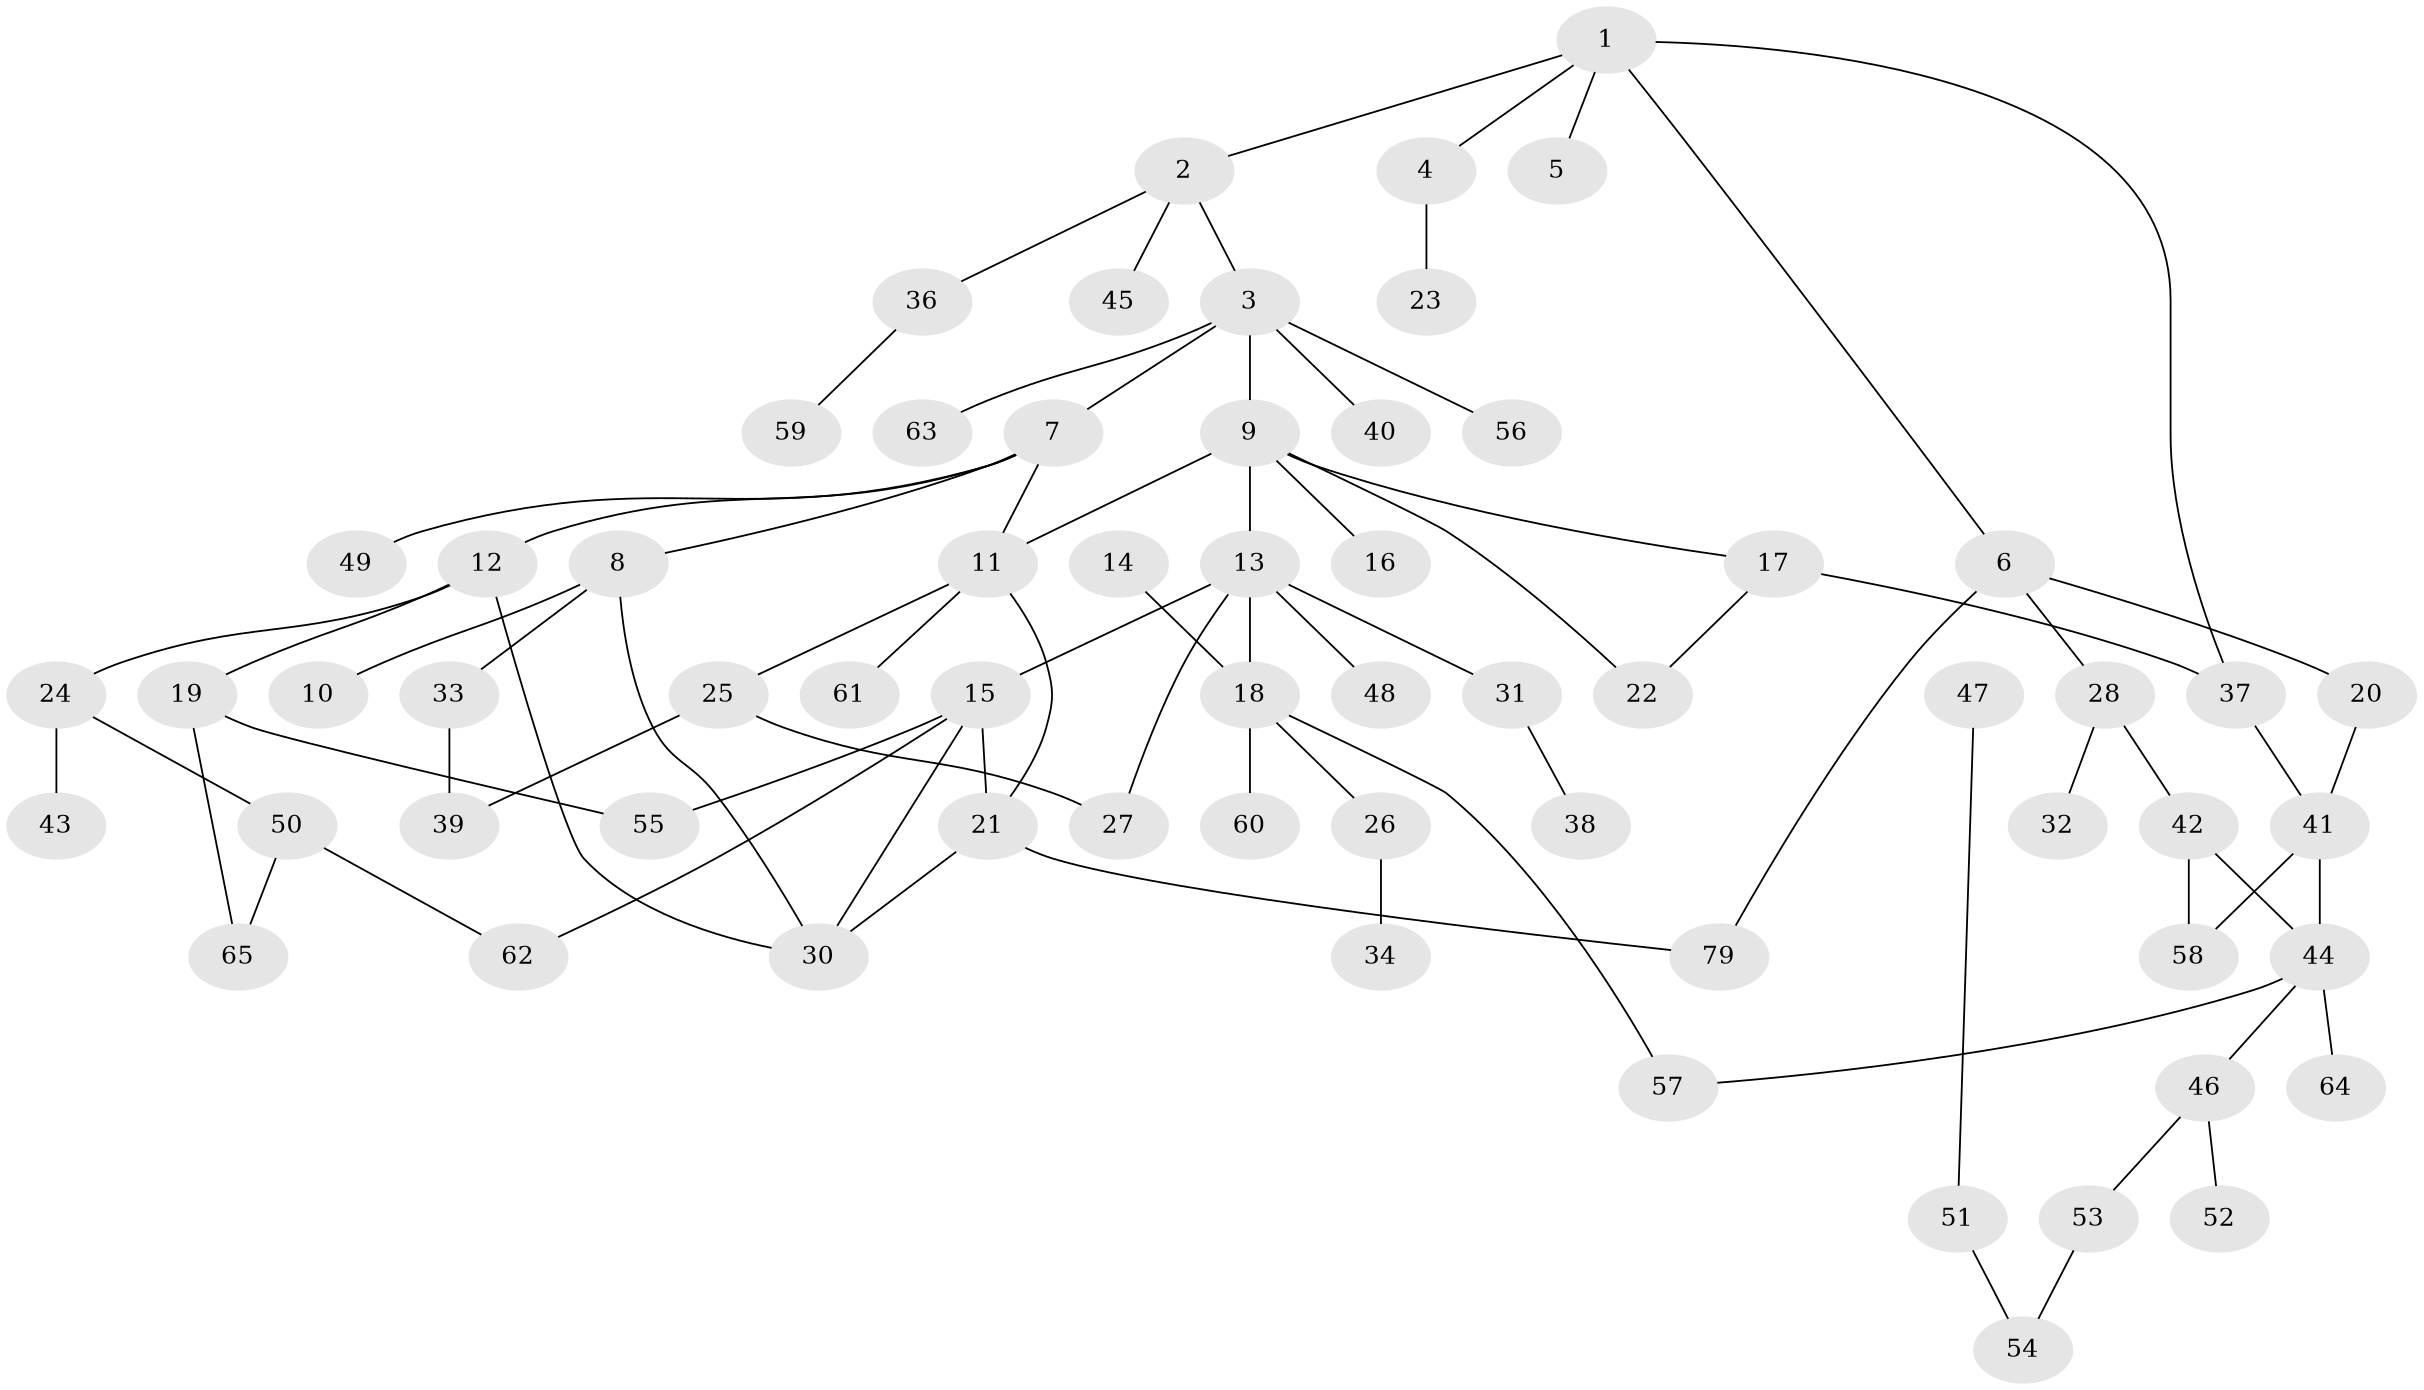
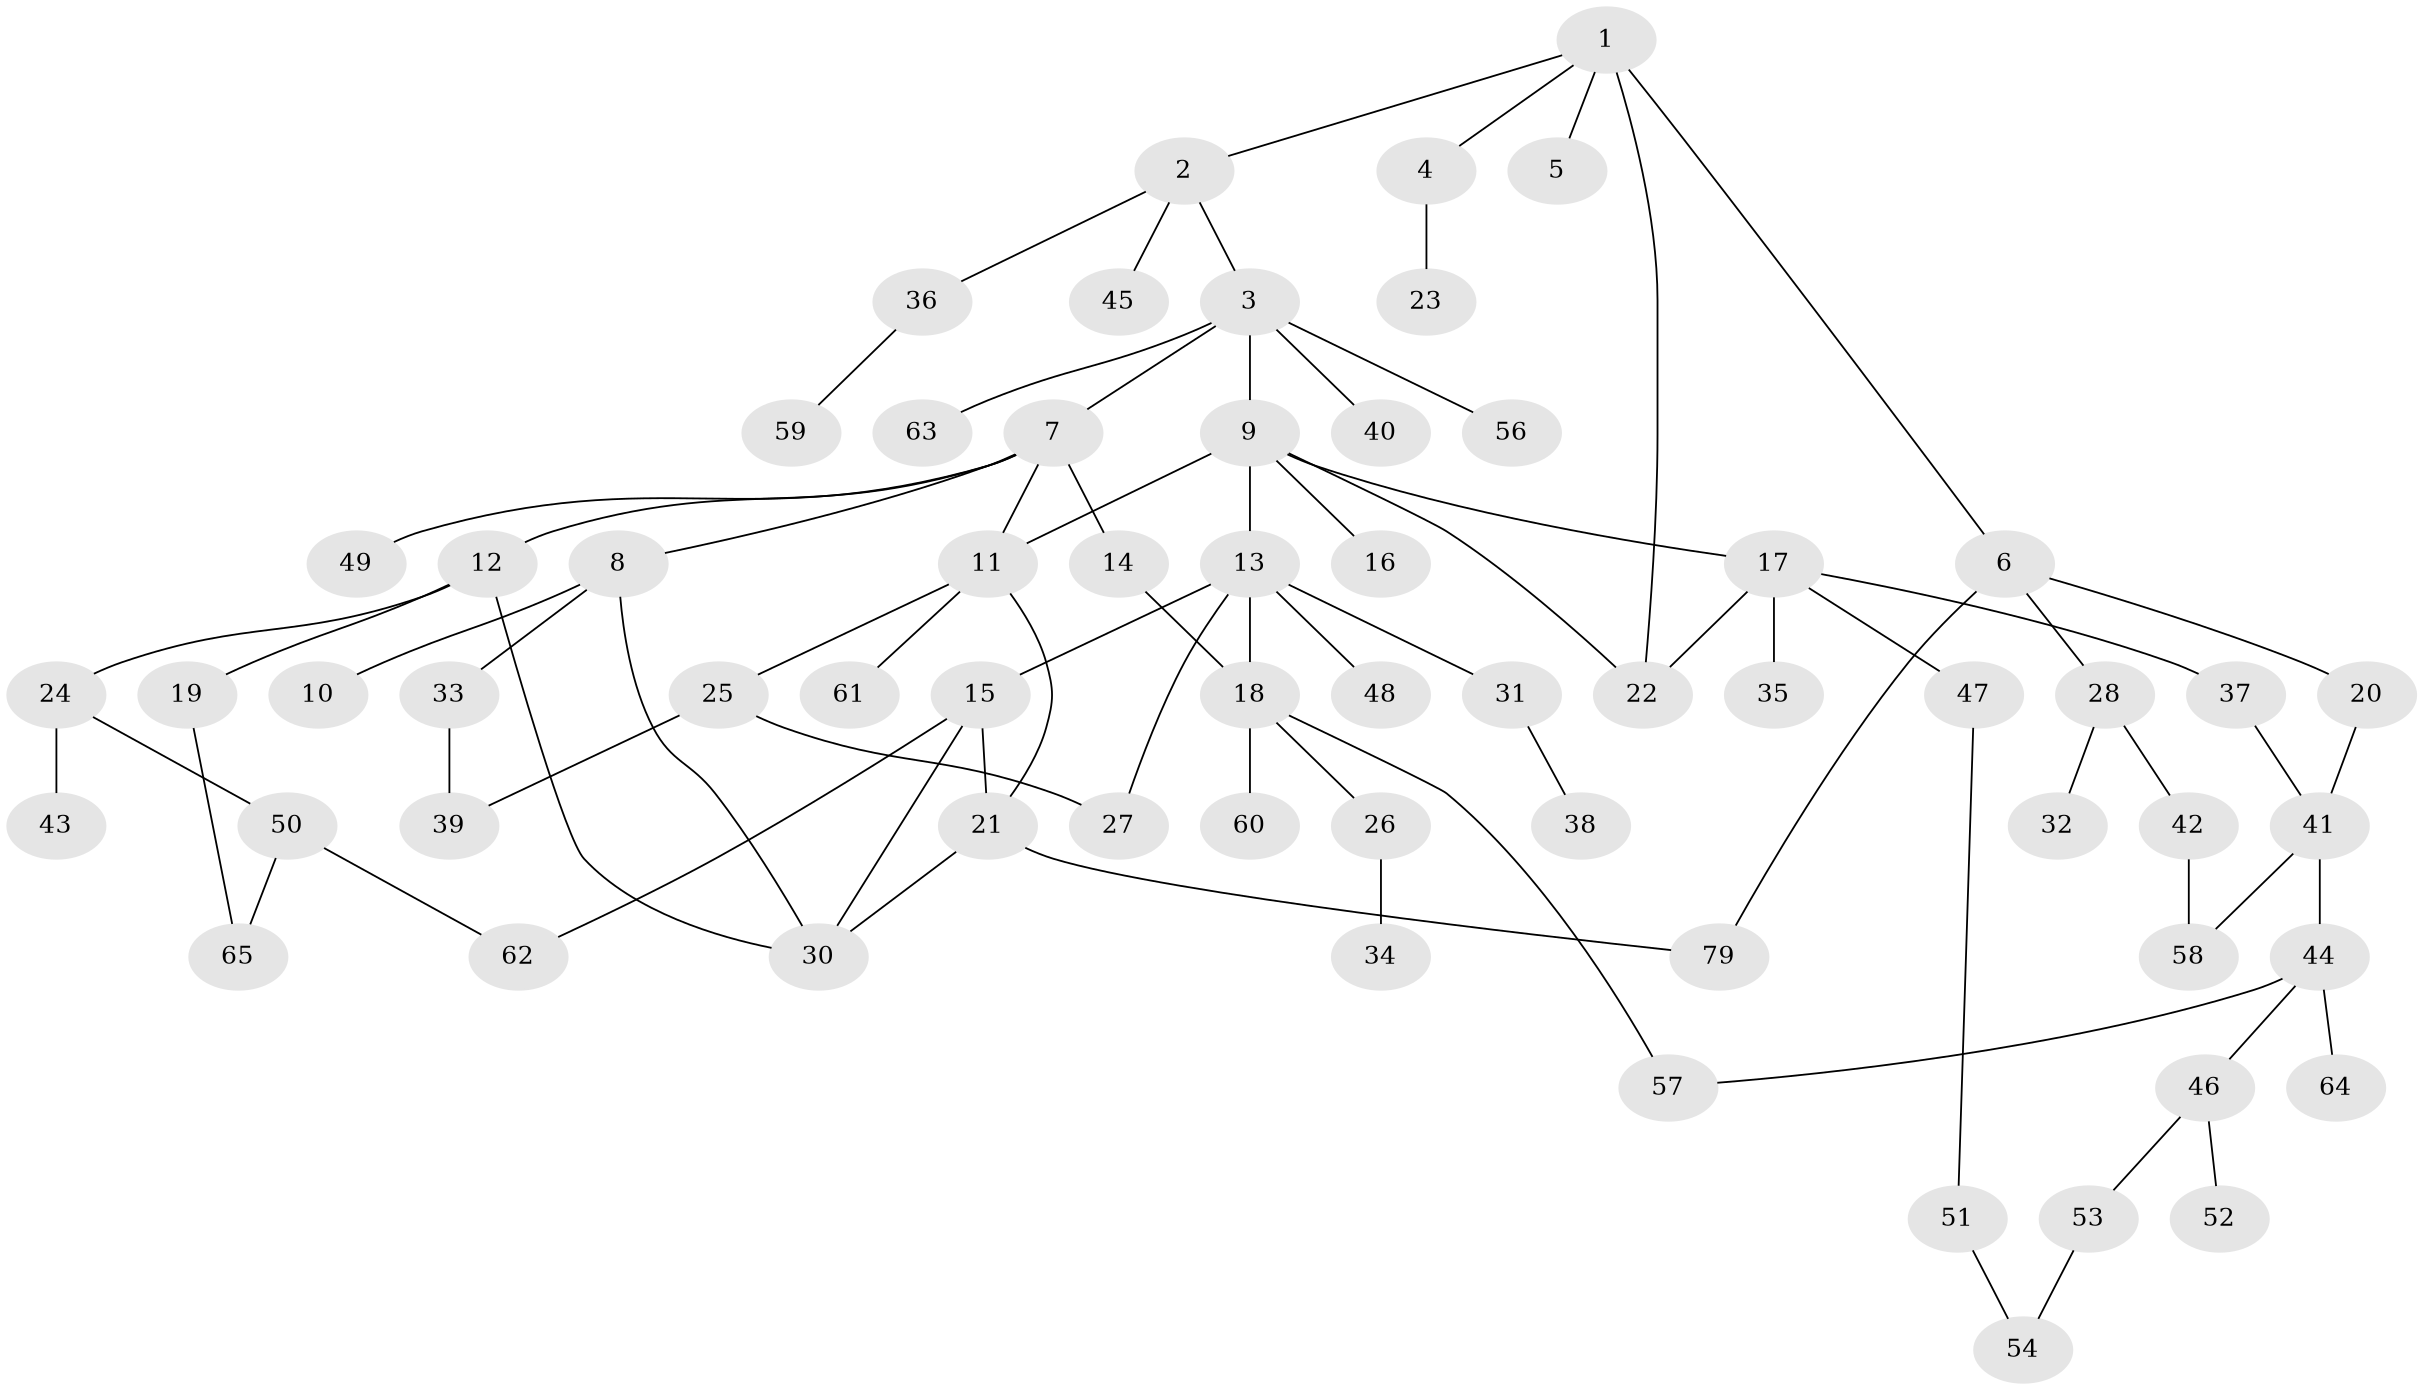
edge "1" -- "37": now "1" -- "22"
edge "7" -- "14": added
edge "17" -- "47": added
node "35": added
node "55": removed
edge "42" -- "44": removed
